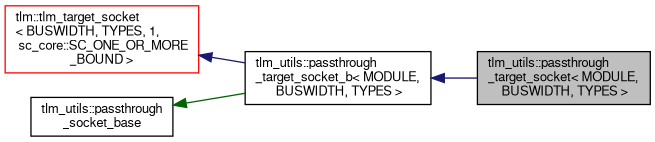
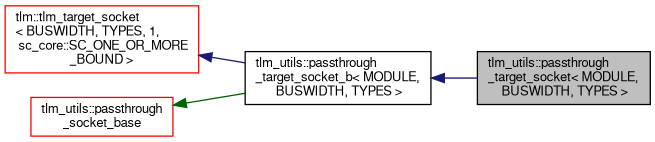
node "tlm_utils::passthrough _socket_base": color black -> red
